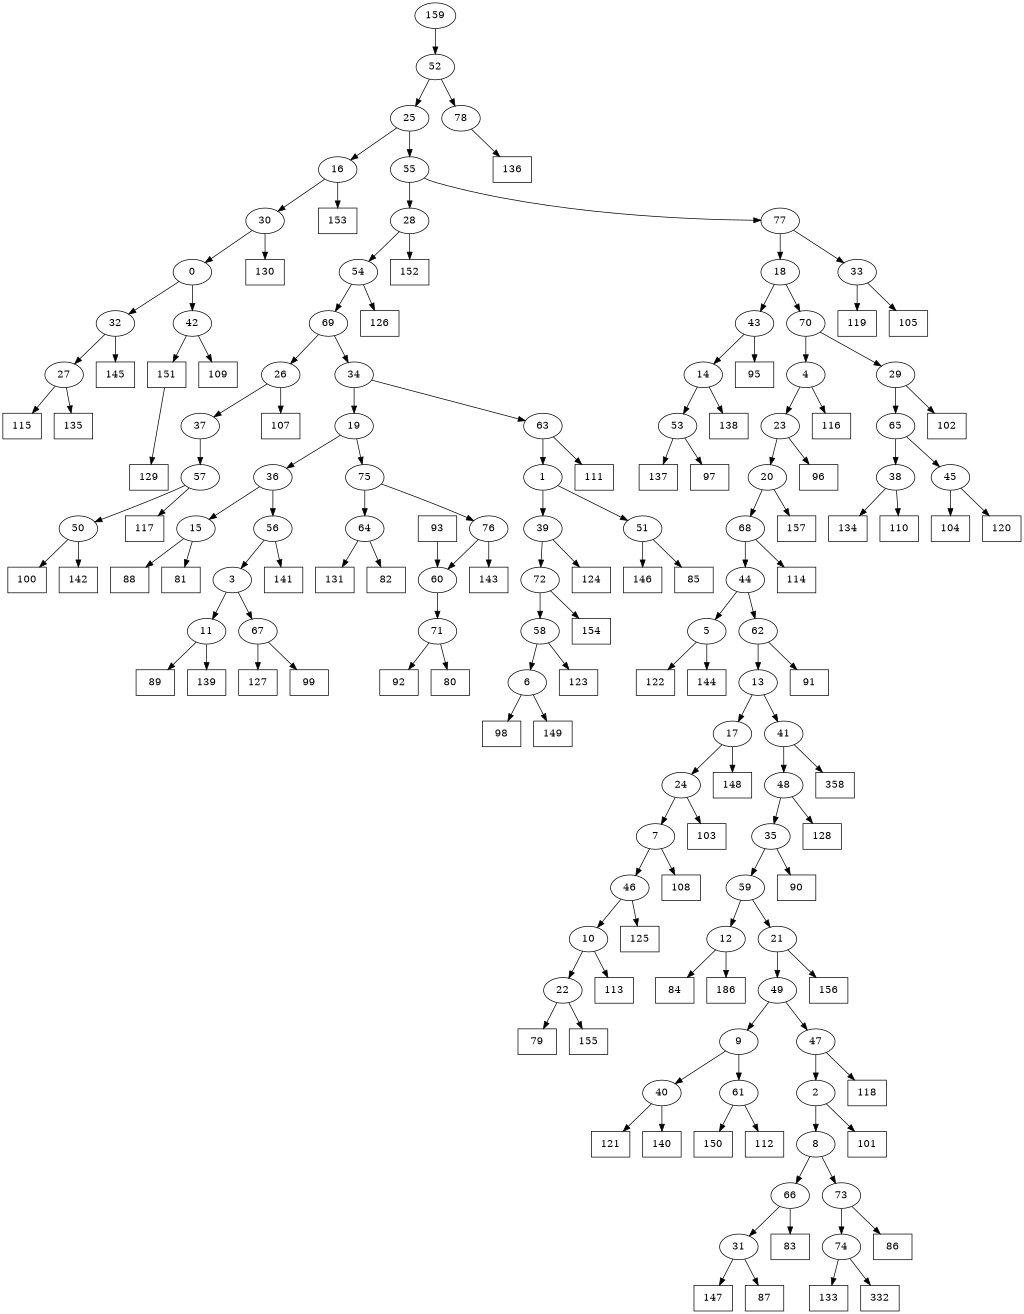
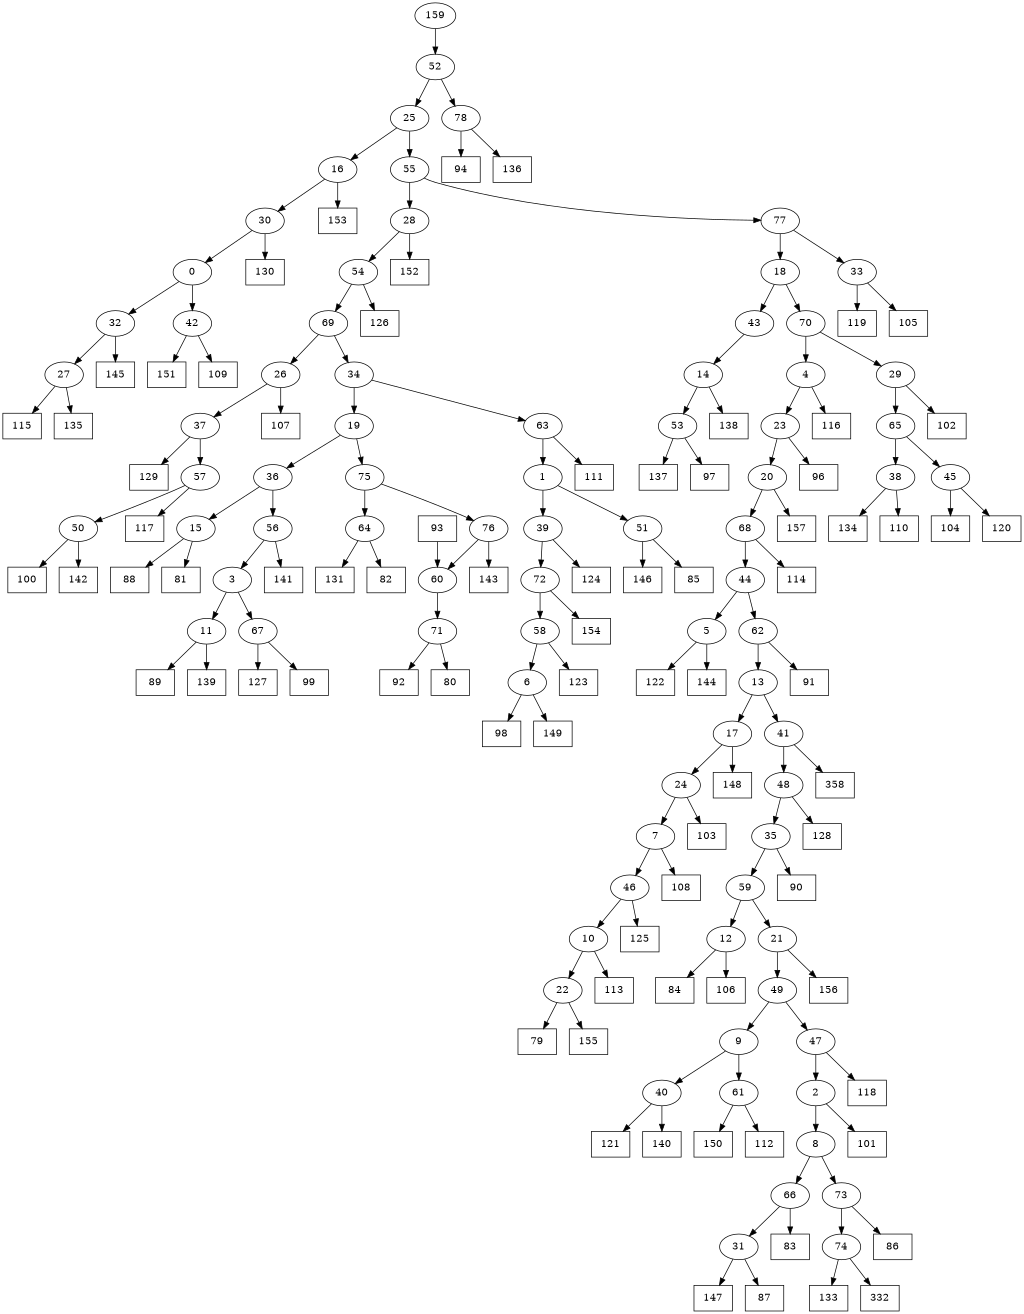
node "94": added
node "95": removed
edge "151" -> "129": now "37" -> "129"
node "186": label "186" -> "106"
